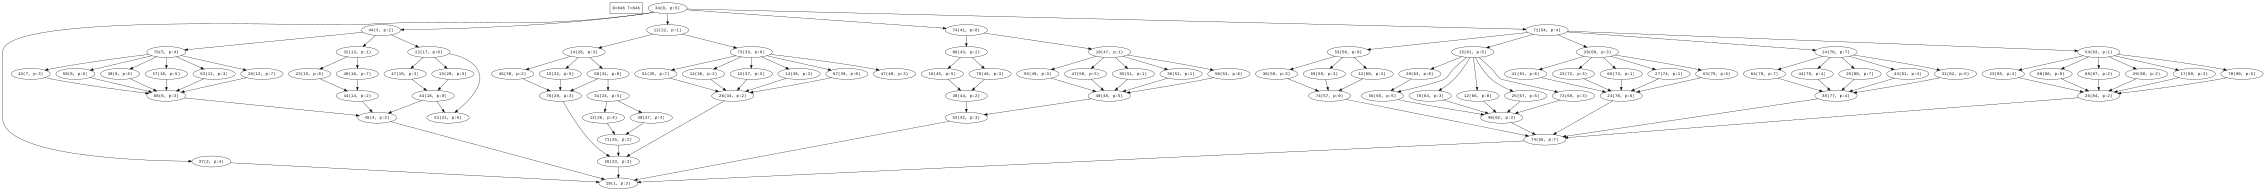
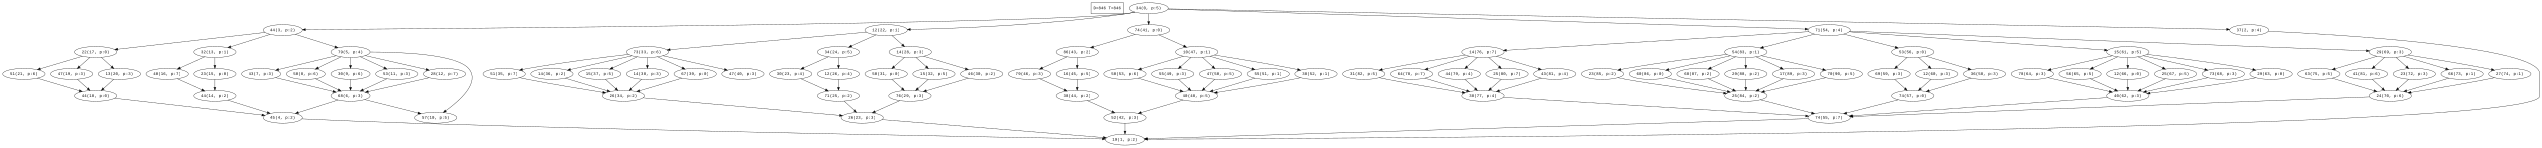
edge "57(10, p:5)" -> "68(6, p:3)": reversed
edge "50(31, p:0)" -> "34(24, p:5)": now "12(22, p:1)" -> "34(24, p:5)"
edge "29(63, p:0)" -> "56(65, p:5)": now "29(63, p:0)" -> "40(62, p:3)"
edge "44(18, p:0)" -> "51(21, p:6)": reversed
node "30(27, p:4)": label "30(27, p:4)" -> "30(23, p:4)"
